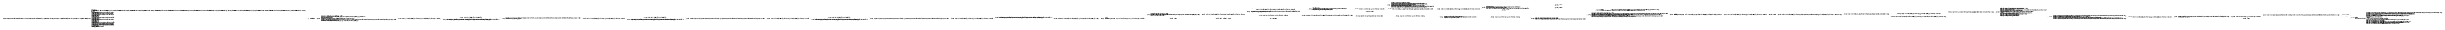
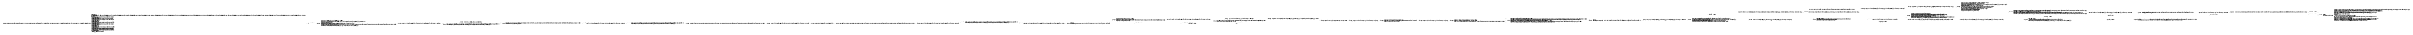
node "126: 0x009a": text "SYNTHETIC" -> "CAST"
node "72: 0x0020": removed
node "122: 0x00d3": text "CROSS" -> "SYNTHETIC"
node "118: 0x00ef": text "0x00ef: RETURN    (MOVE:422)" -> "0x00ef: RETURN    (LINE:422)"
node "77: 0x002e": removed
node "97: 0x0078": added
